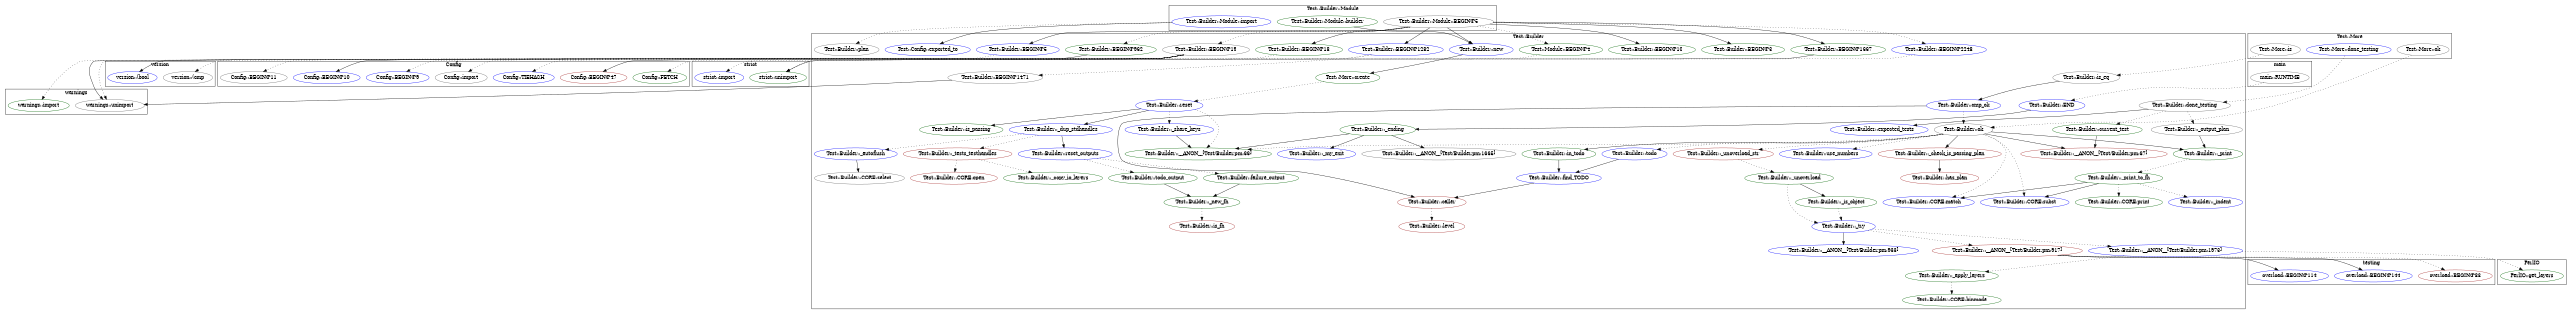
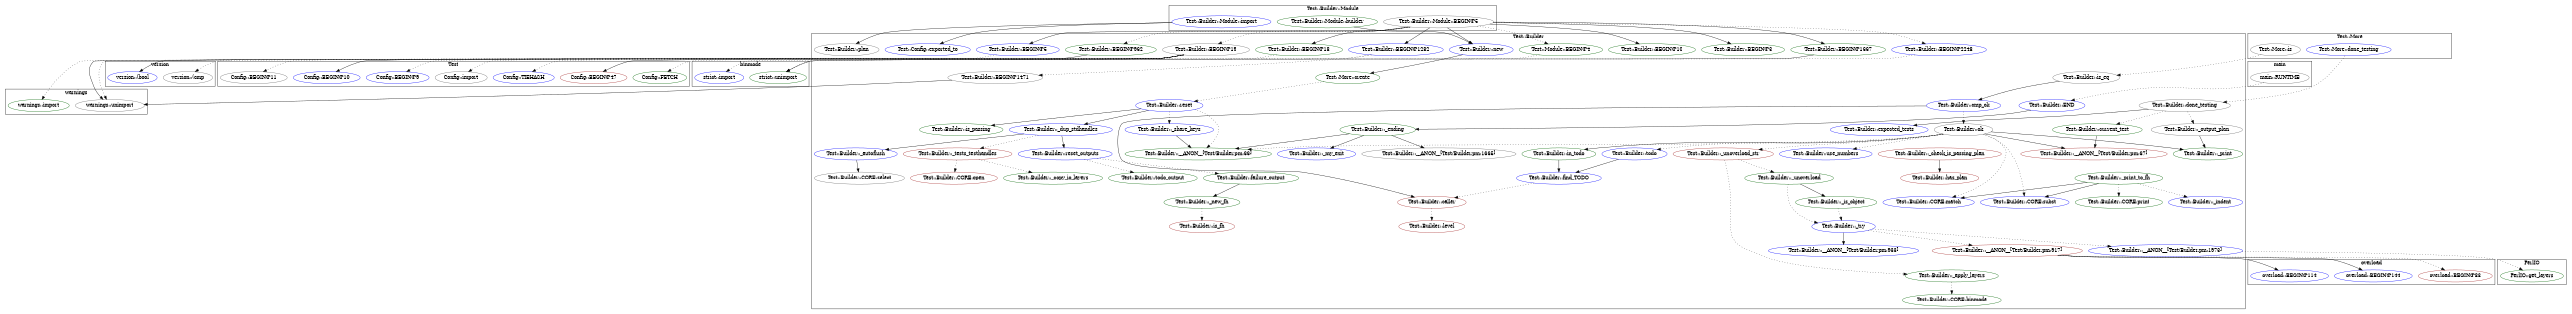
edge "Test::Builder::Module::import" -> "Test::Builder::plan": style dotted -> solid
node "Test::More::ok": removed
cluster "Config": label "Config" -> "Test"
cluster "strict": label "strict" -> "binmode"
edge "Test::Builder::_dup_stdhandles" -> "Test::Builder::_autoflush": style dotted -> solid
edge "Test::Builder::ok" -> "Test::Builder::_check_is_passing_plan": removed
edge "Test::Builder::_print" -> "Test::Builder::_print_to_fh": removed
edge "Test::Builder::todo_output" -> "Test::Builder::_new_fh": removed
edge "Test::Builder::find_TODO" -> "Test::Builder::caller": style solid -> dotted
cluster "testing": label "testing" -> "overload"
edge "Test::Builder::__ANON__[Test/Builder.pm:1973]" -> "Test::Builder::_apply_layers": now "Test::Builder::_unoverload_str" -> "Test::Builder::_apply_layers"
